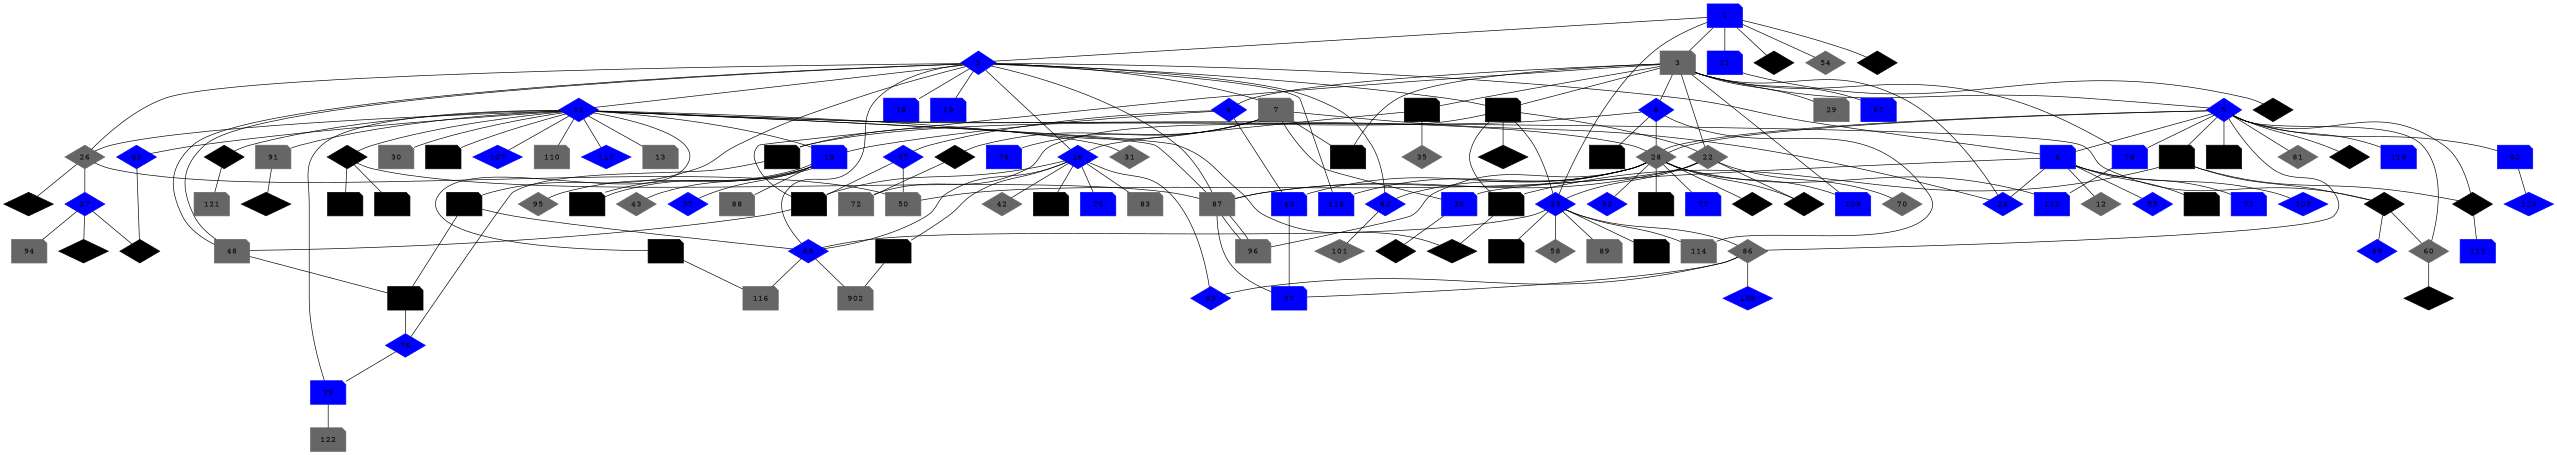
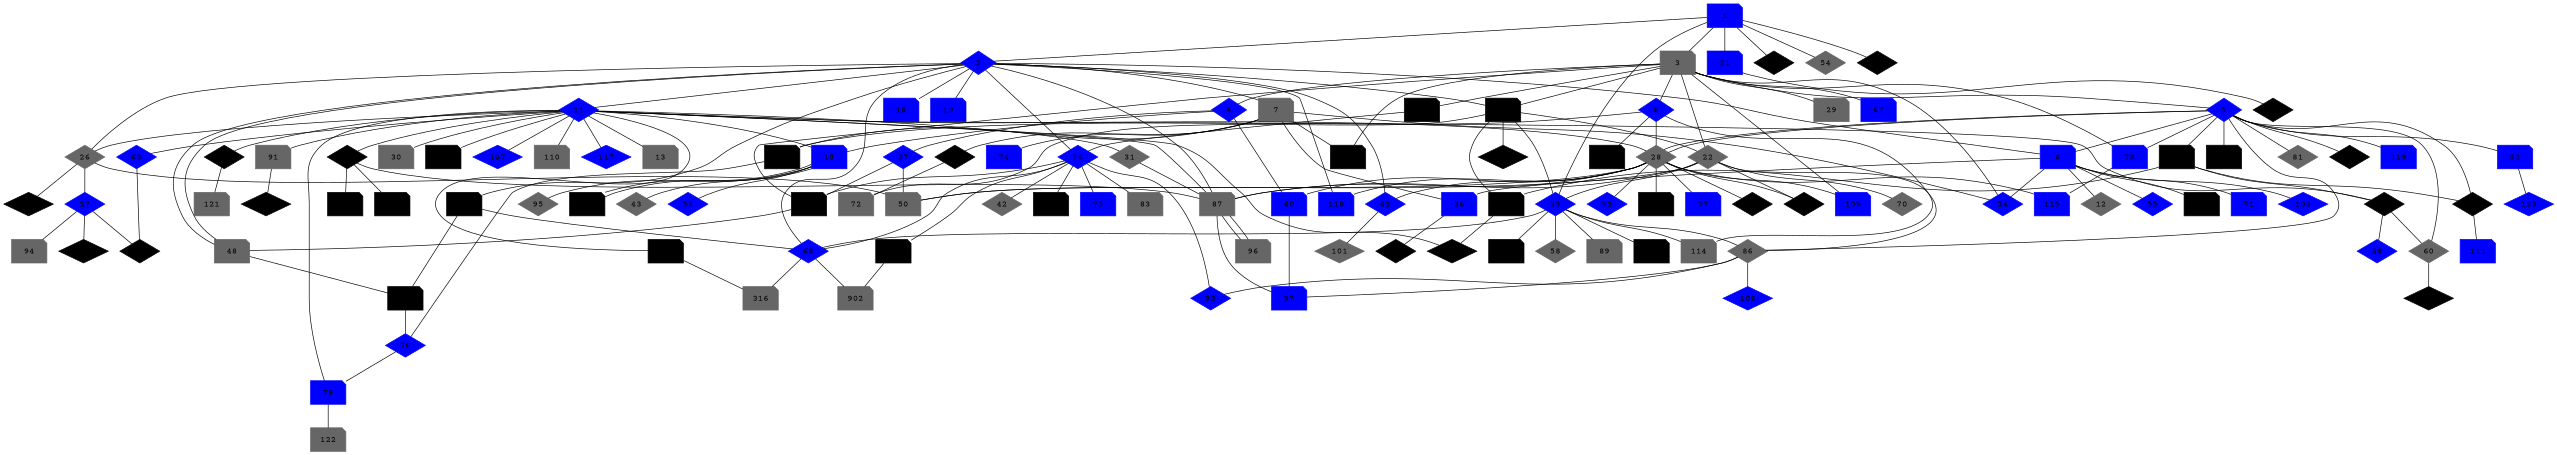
node "35": removed
edge "31" -- "87": added
edge "28" -- "96": now "28" -- "50"
node "88": removed
edge "22" -- "86": added
node "116": label "116" -> "316"
